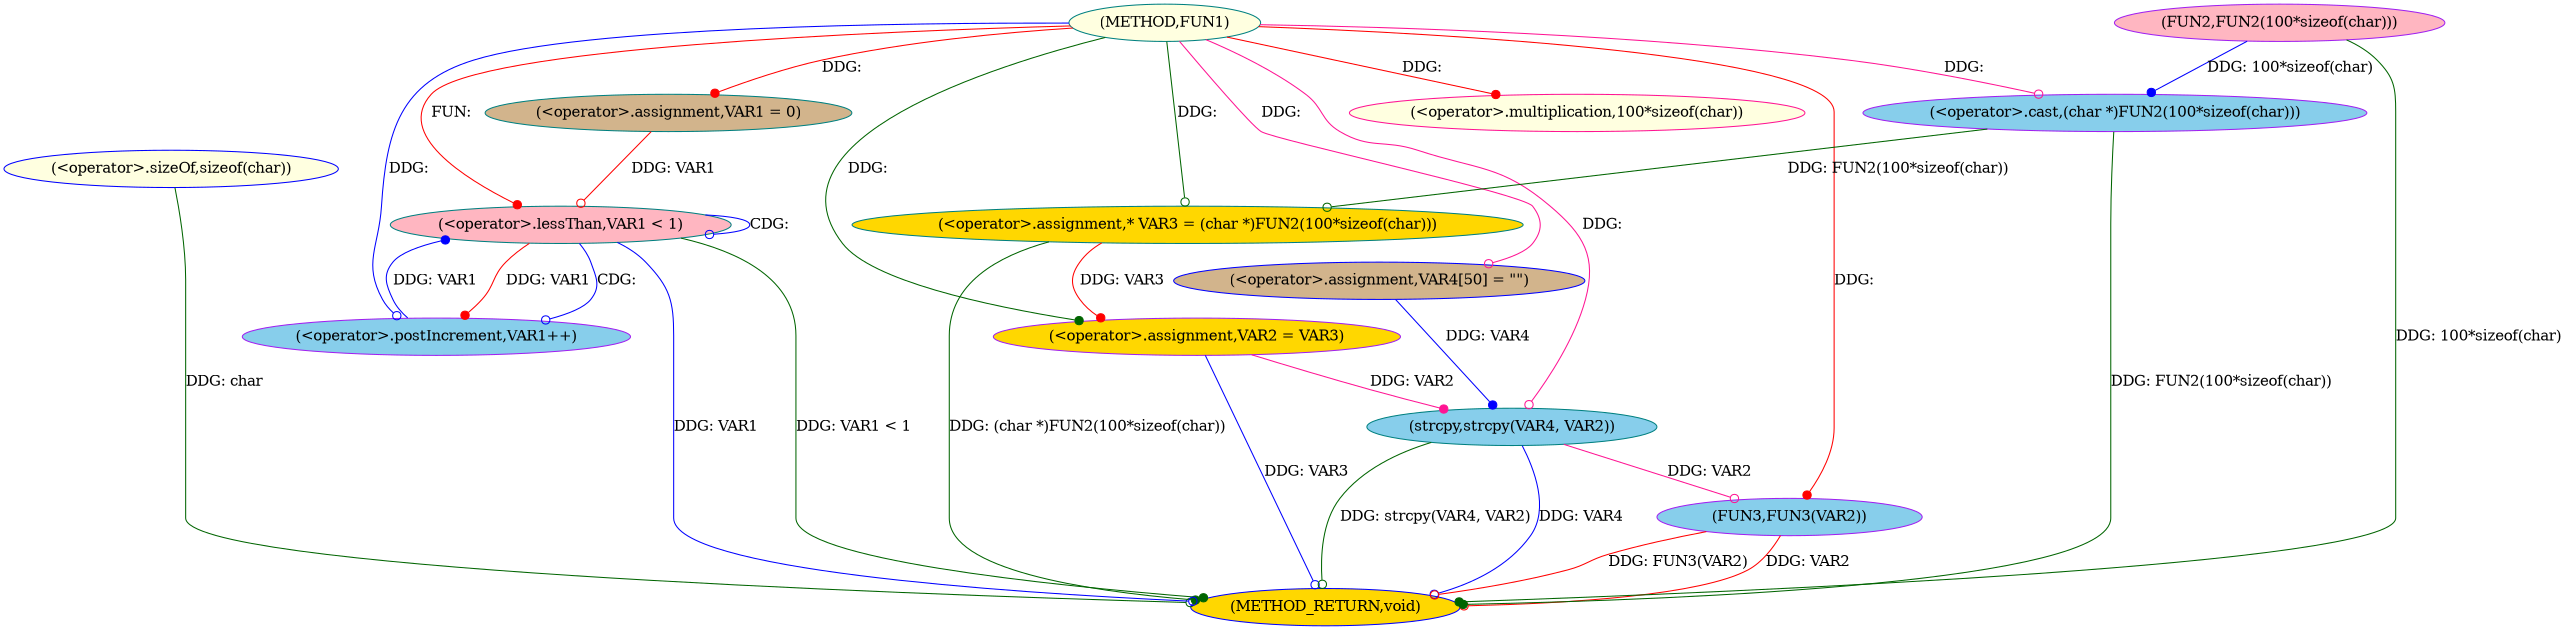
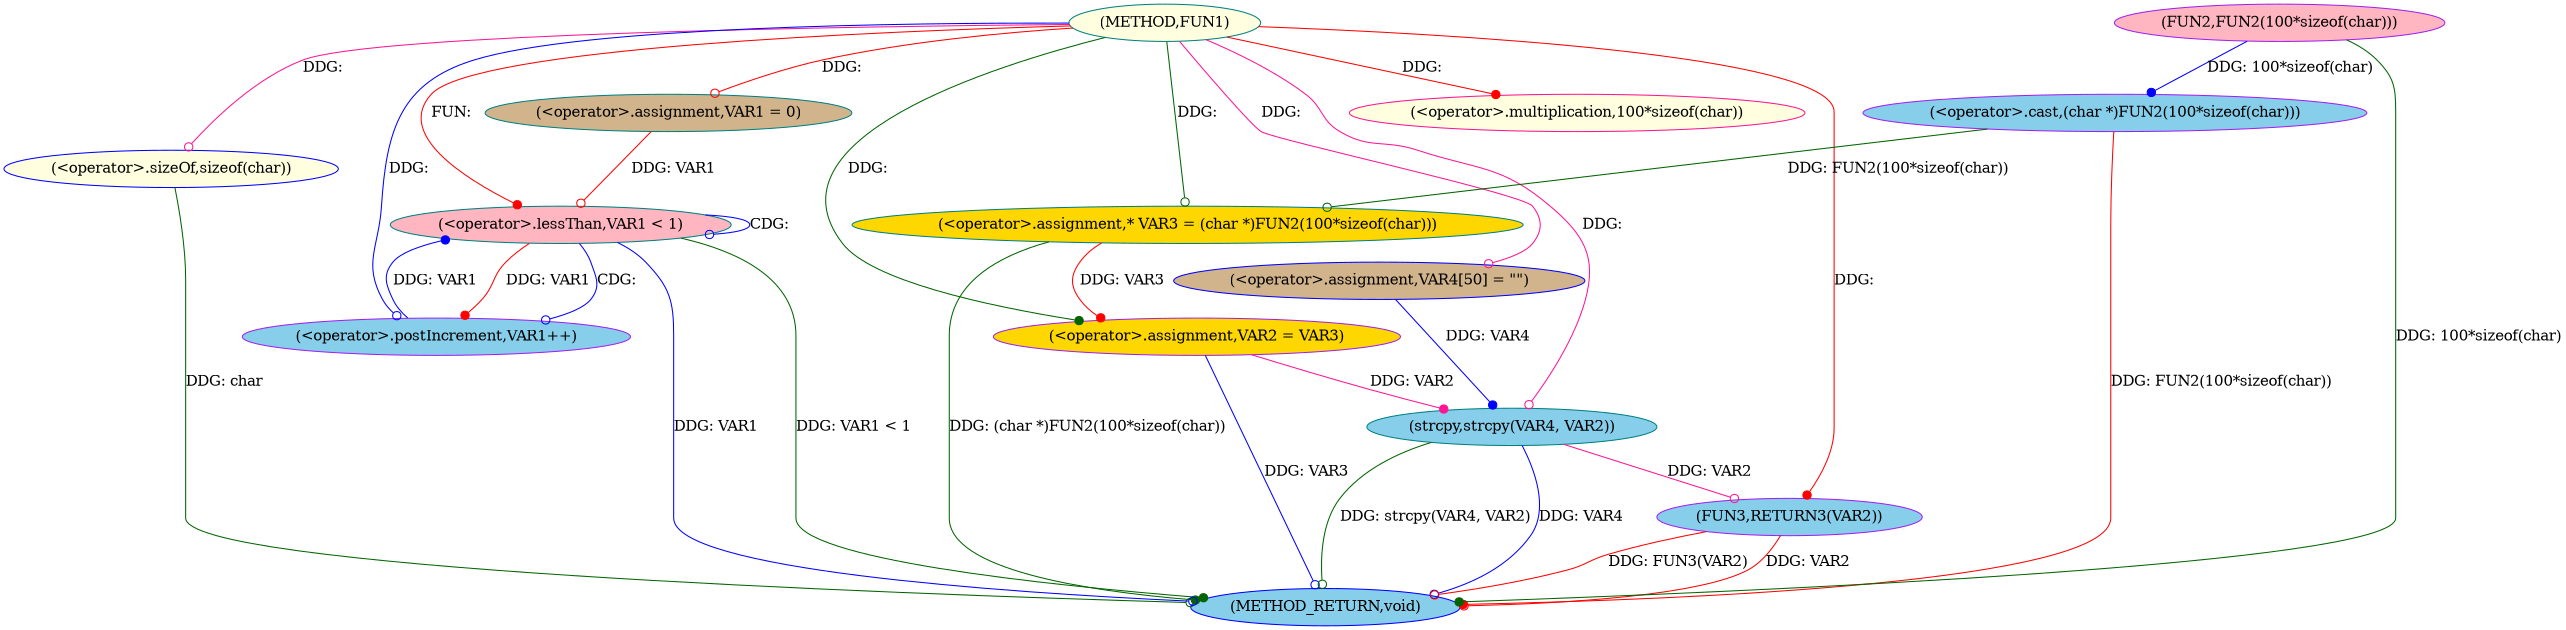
edge "(METHOD,FUN1)" -> "(<operator>.cast,(char *)FUN2(100*sizeof(char)))": now "(METHOD,FUN1)" -> "(<operator>.sizeOf,sizeof(char))"
edge "(METHOD,FUN1)" -> "(<operator>.assignment,VAR1 = 0)": arrowhead dot -> odot
node "(FUN3,FUN3(VAR2))": label "(FUN3,FUN3(VAR2))" -> "(FUN3,RETURN3(VAR2))"
edge "(<operator>.cast,(char *)FUN2(100*sizeof(char)))" -> "(METHOD_RETURN,void)": color darkgreen -> red
node "(METHOD_RETURN,void)": fillcolor gold -> skyblue
